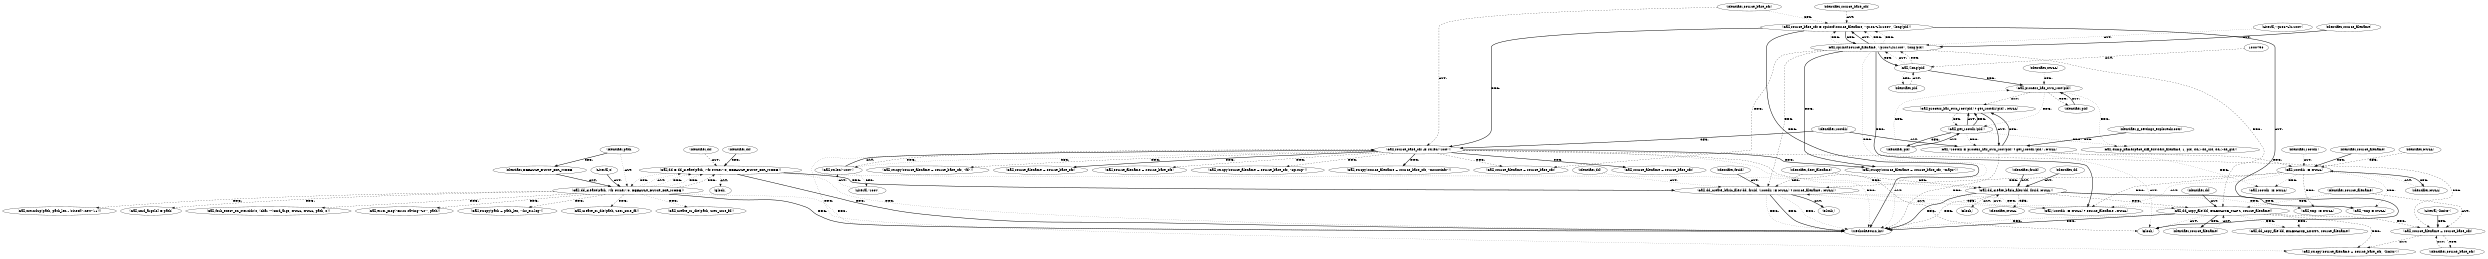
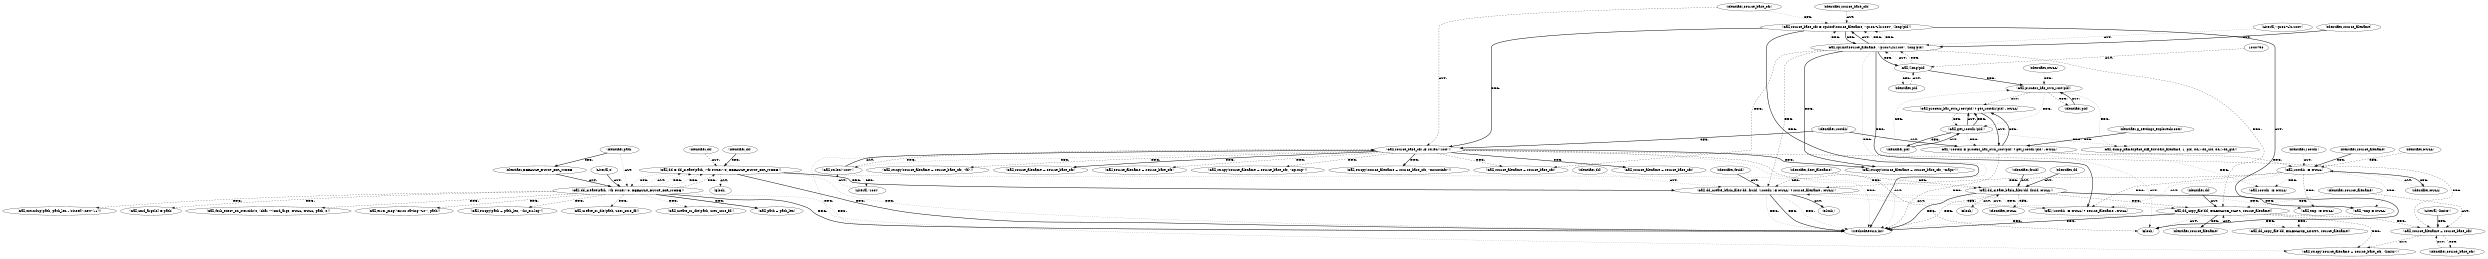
node "(Call,path + path_len)": added
